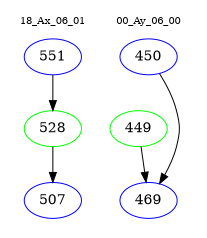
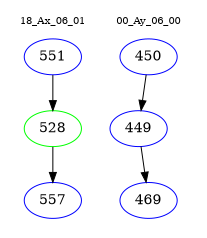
edge "450" -> "469": now "450" -> "449"
node "449": color green -> blue
node "507": label "507" -> "557"
